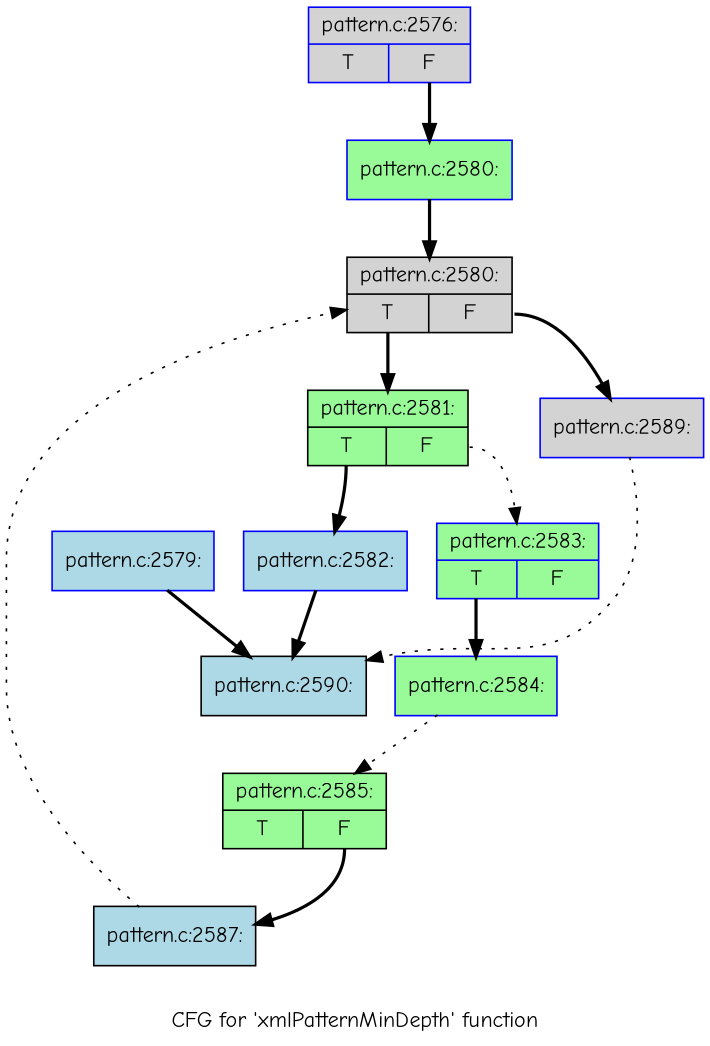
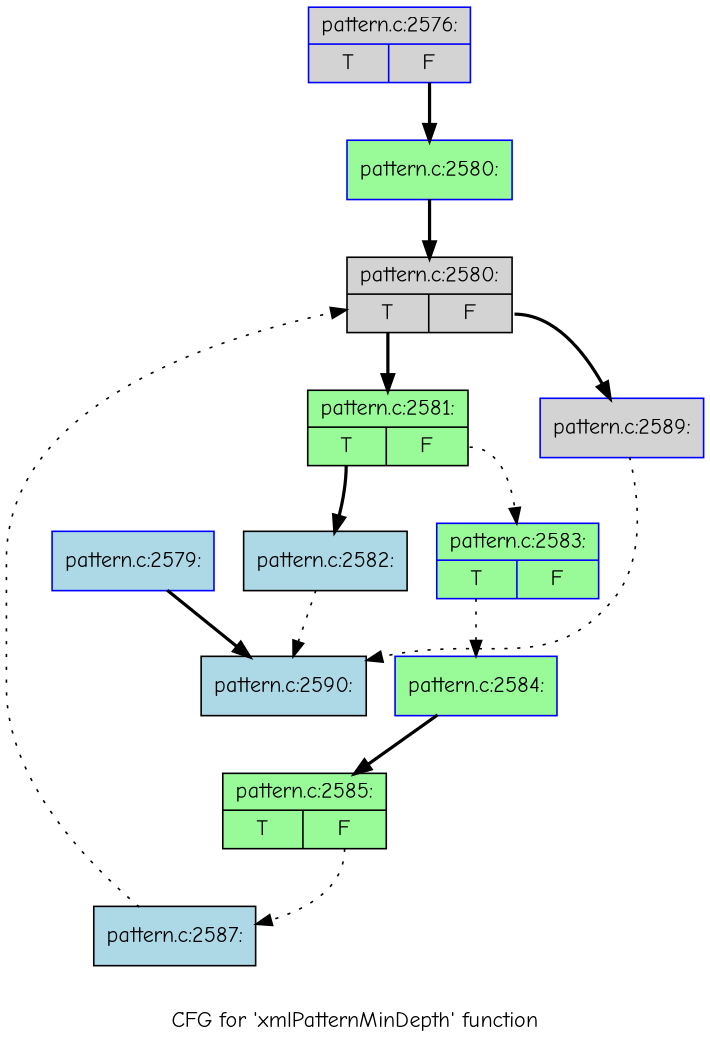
node "pattern.c:2582:": color blue -> black
edge "pattern.c:2582:" -> "pattern.c:2590:": style bold -> dotted
edge "pattern.c:2583:" -> "pattern.c:2584:": style bold -> dotted
edge "pattern.c:2584:" -> "pattern.c:2585:": style dotted -> bold
edge "pattern.c:2585:" -> "pattern.c:2587:": style bold -> dotted
